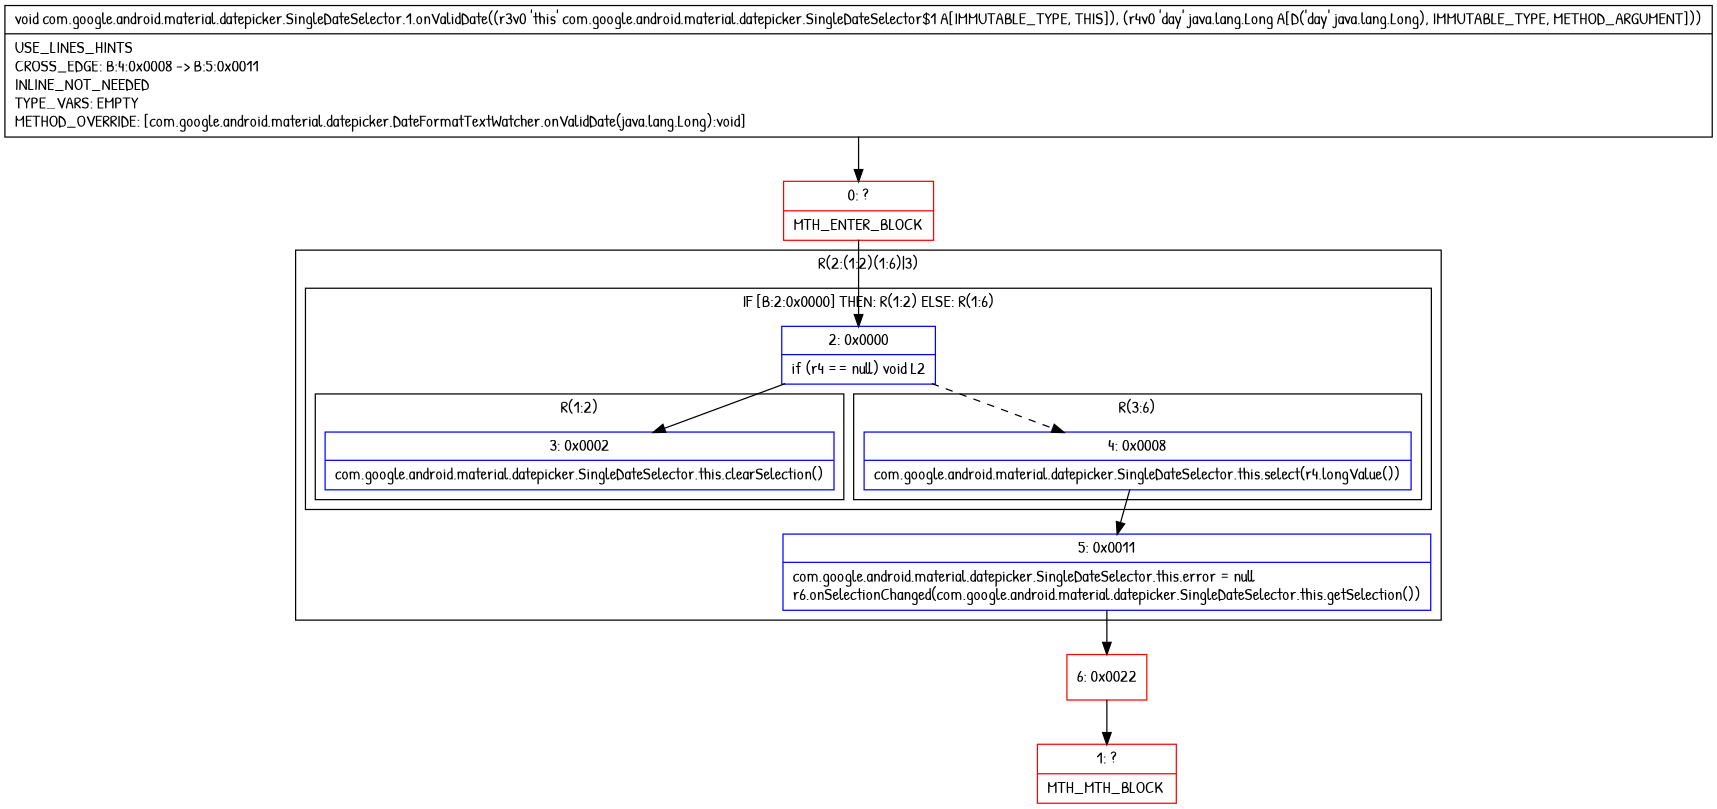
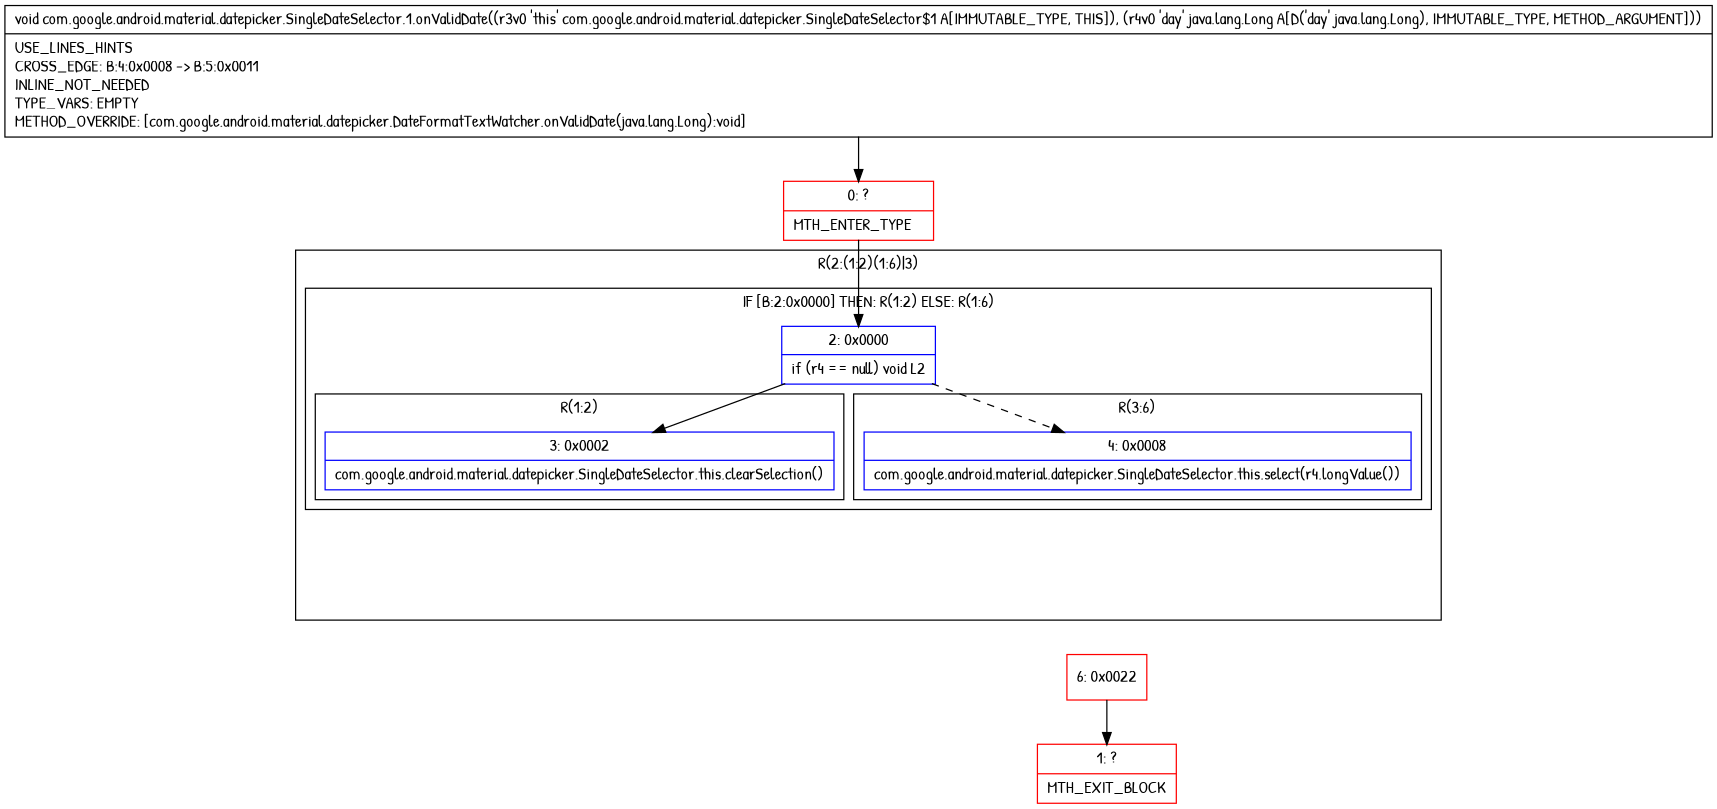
node "0: ?": text "MTH_ENTER_BLOCK" -> "MTH_ENTER_TYPE"
node "5: 0x0011": removed
node "1: ?": text "MTH_MTH_BLOCK" -> "MTH_EXIT_BLOCK"
